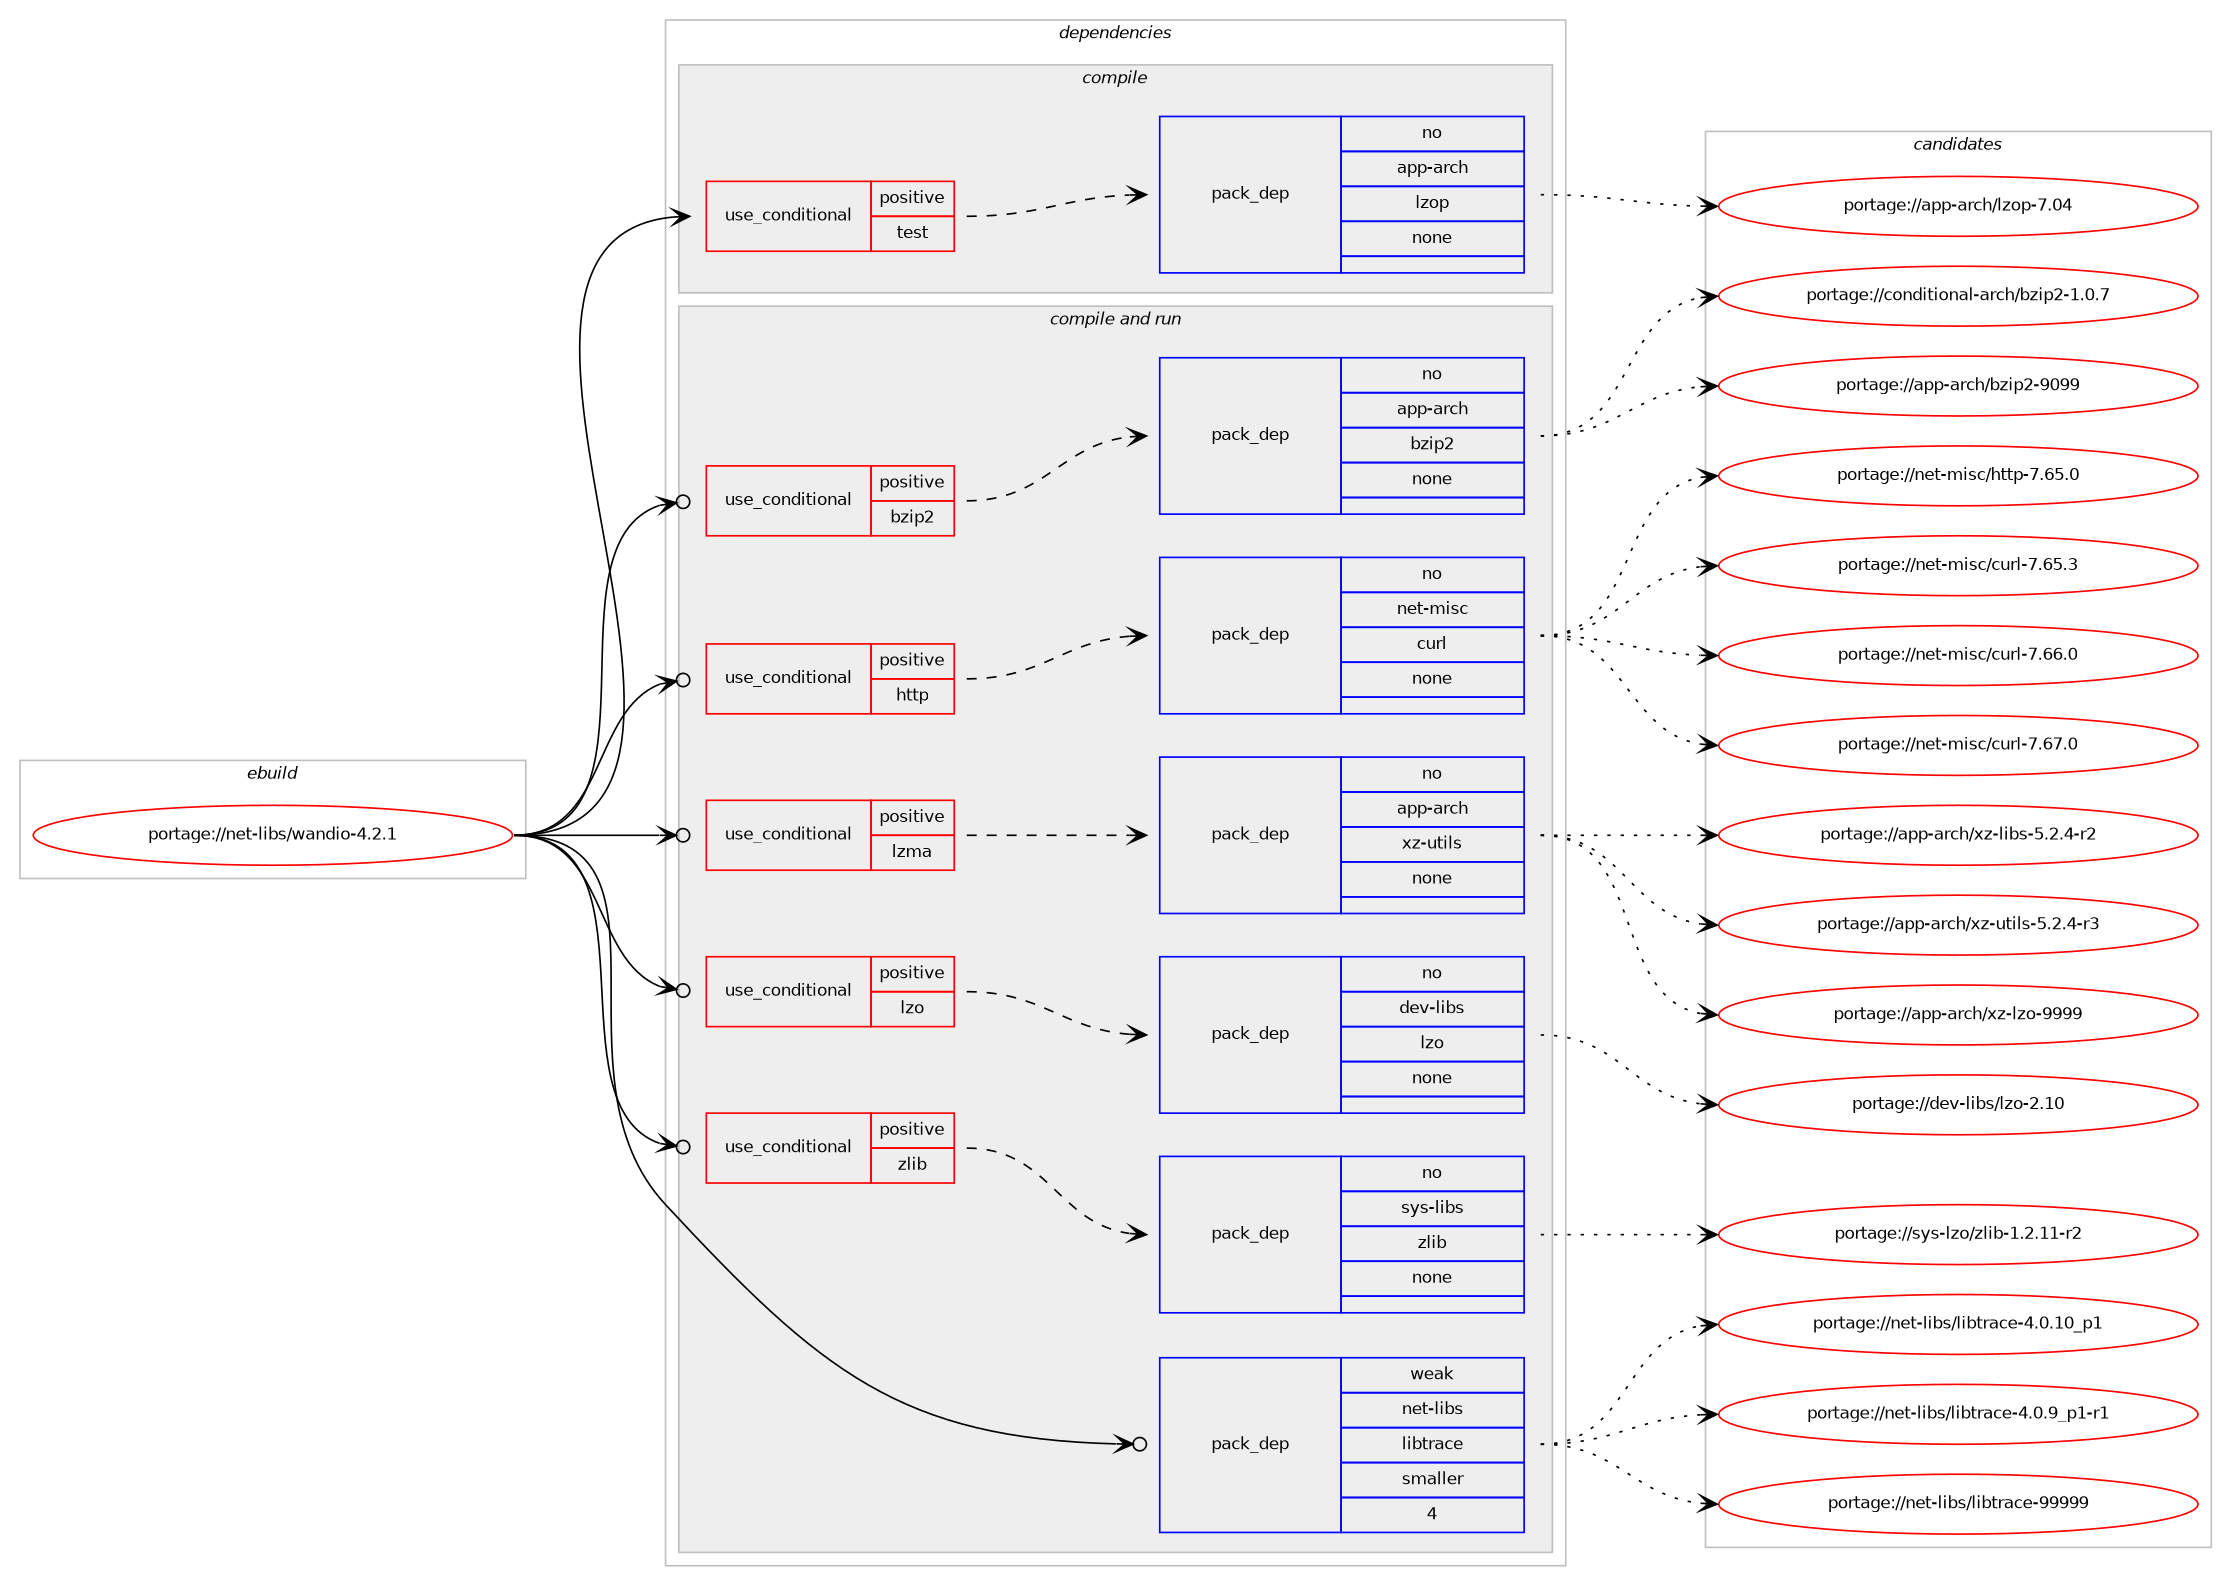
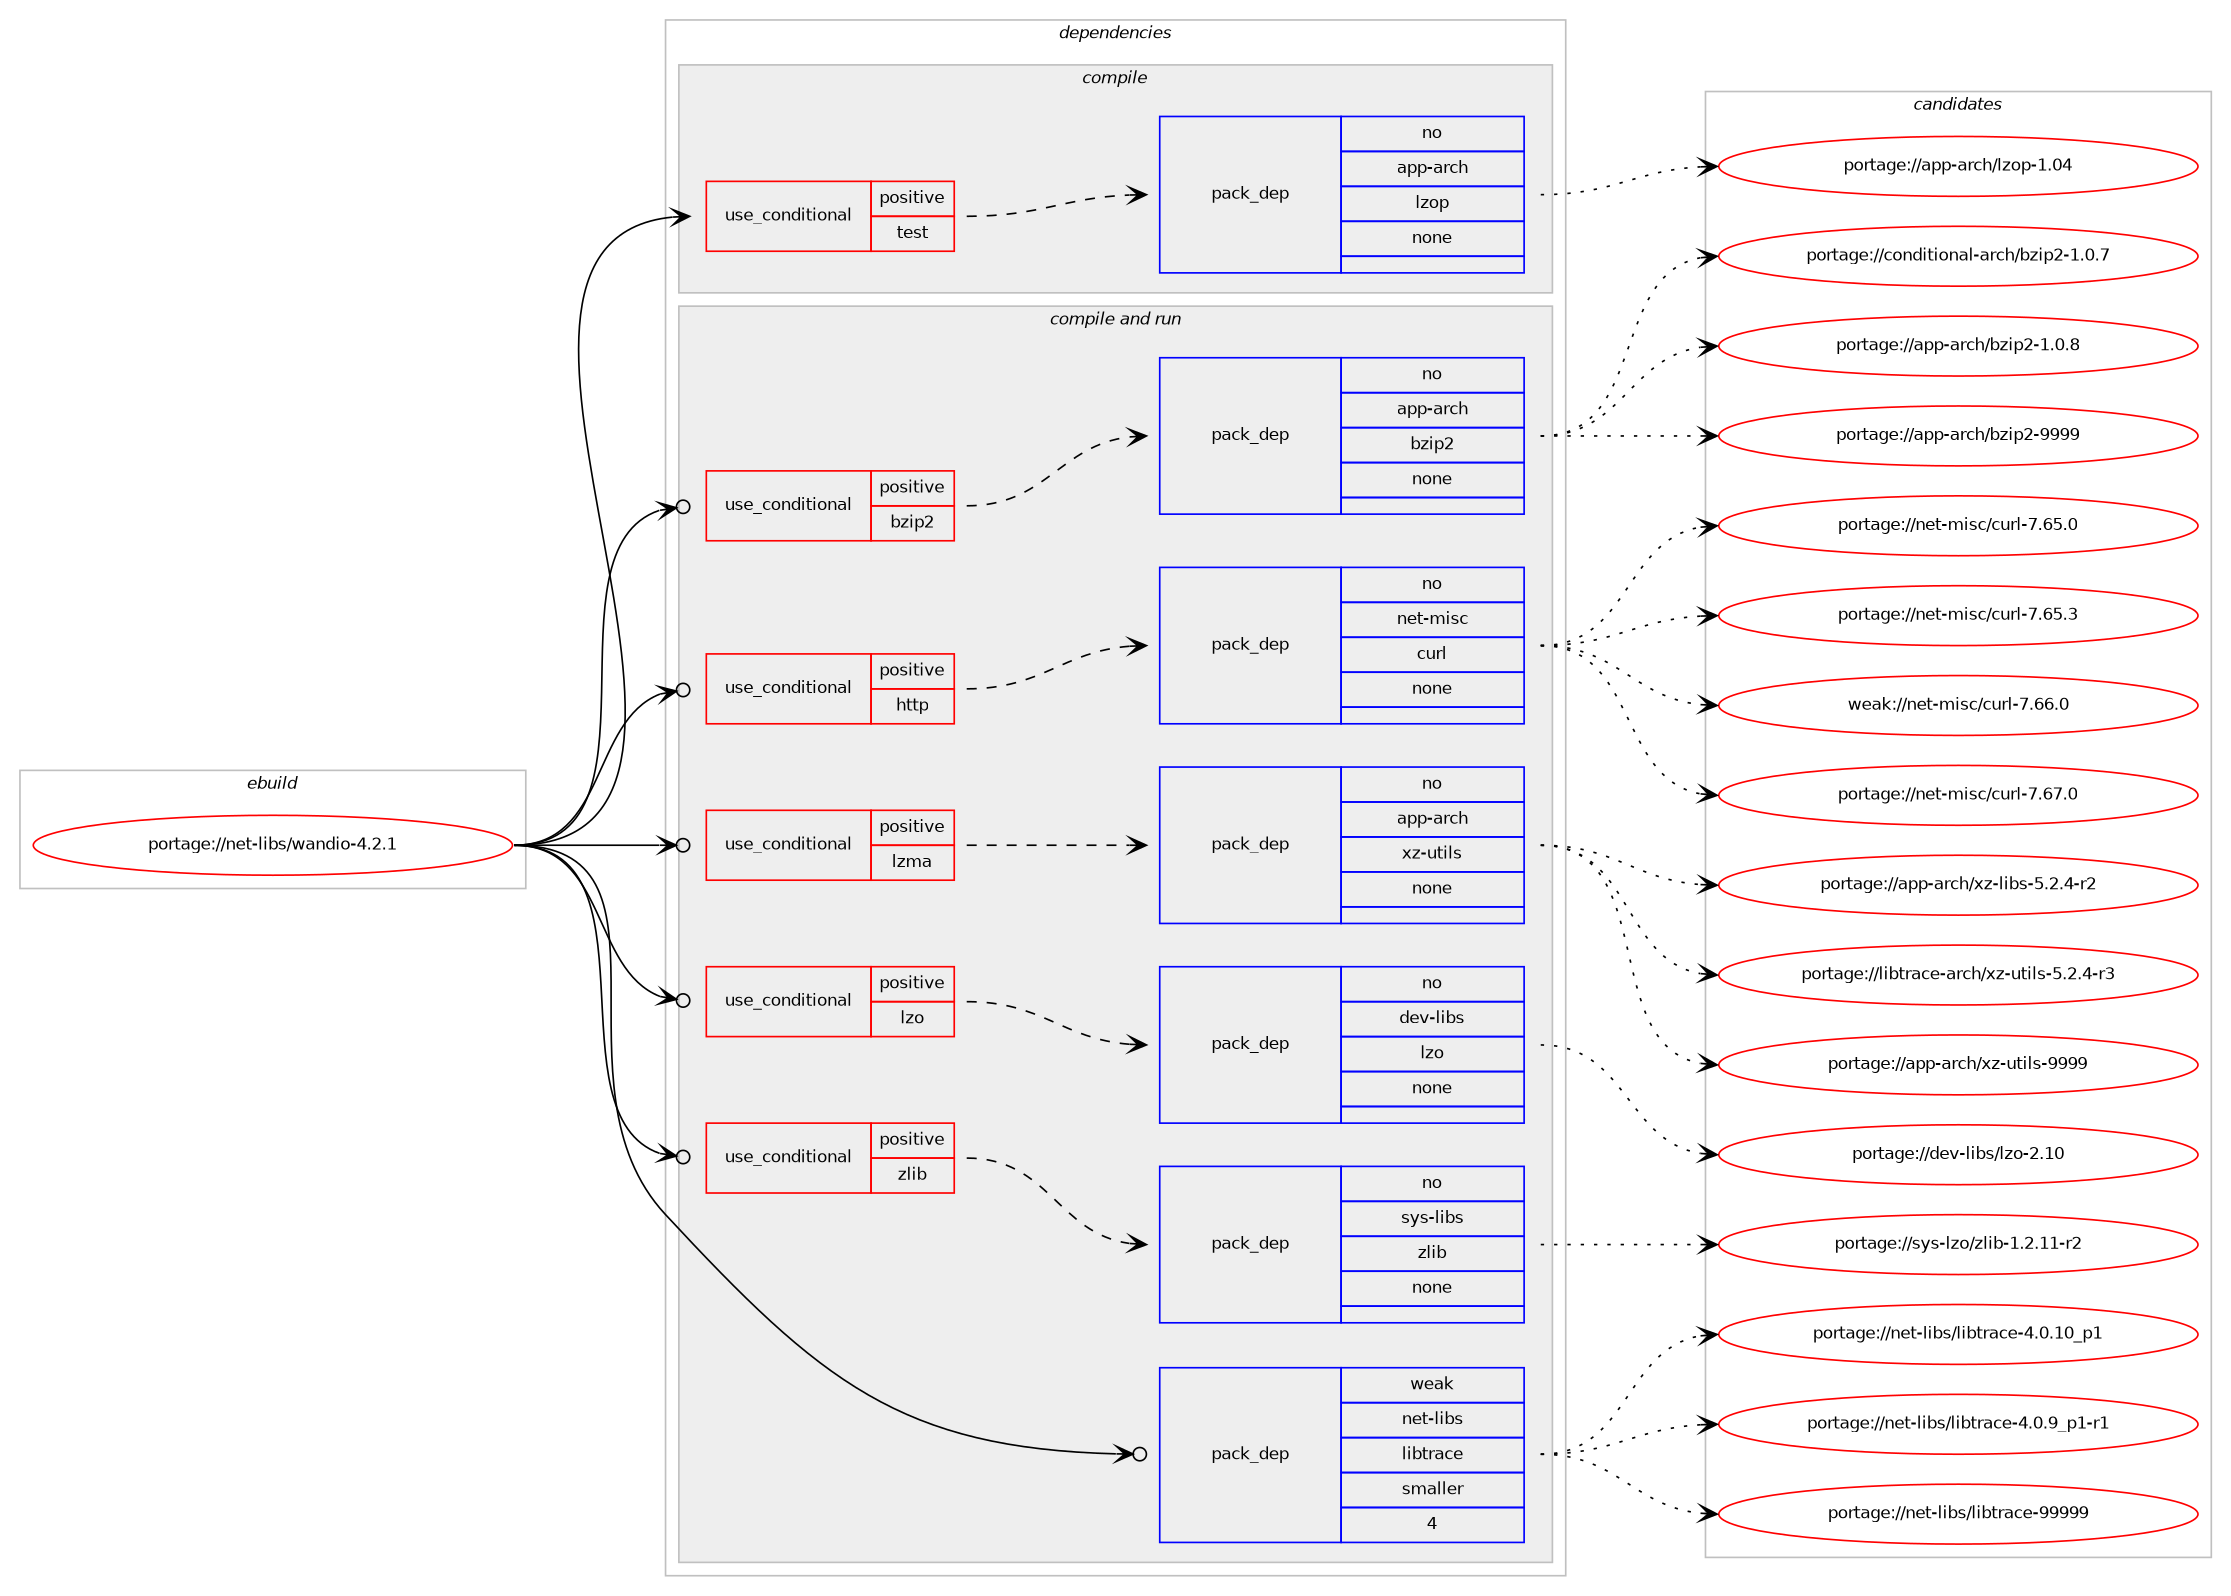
node "portage://app-arch/lzop-7.04": label "portage://app-arch/lzop-7.04" -> "portage://app-arch/lzop-1.04"
node "portage://app-arch/bzip2-1.0.8": added
node "portage://app-arch/bzip2-9099": label "portage://app-arch/bzip2-9099" -> "portage://app-arch/bzip2-9999"
node "portage://net-misc/http-7.65.0": label "portage://net-misc/http-7.65.0" -> "portage://net-misc/curl-7.65.0"
node "portage://net-misc/curl-7.66.0": label "portage://net-misc/curl-7.66.0" -> "weak://net-misc/curl-7.66.0"
node "portage://app-arch/xz-utils-5.2.4-r3": label "portage://app-arch/xz-utils-5.2.4-r3" -> "portage://libtrace-arch/xz-utils-5.2.4-r3"
node "portage://app-arch/xz-lzo-9999": label "portage://app-arch/xz-lzo-9999" -> "portage://app-arch/xz-utils-9999"
